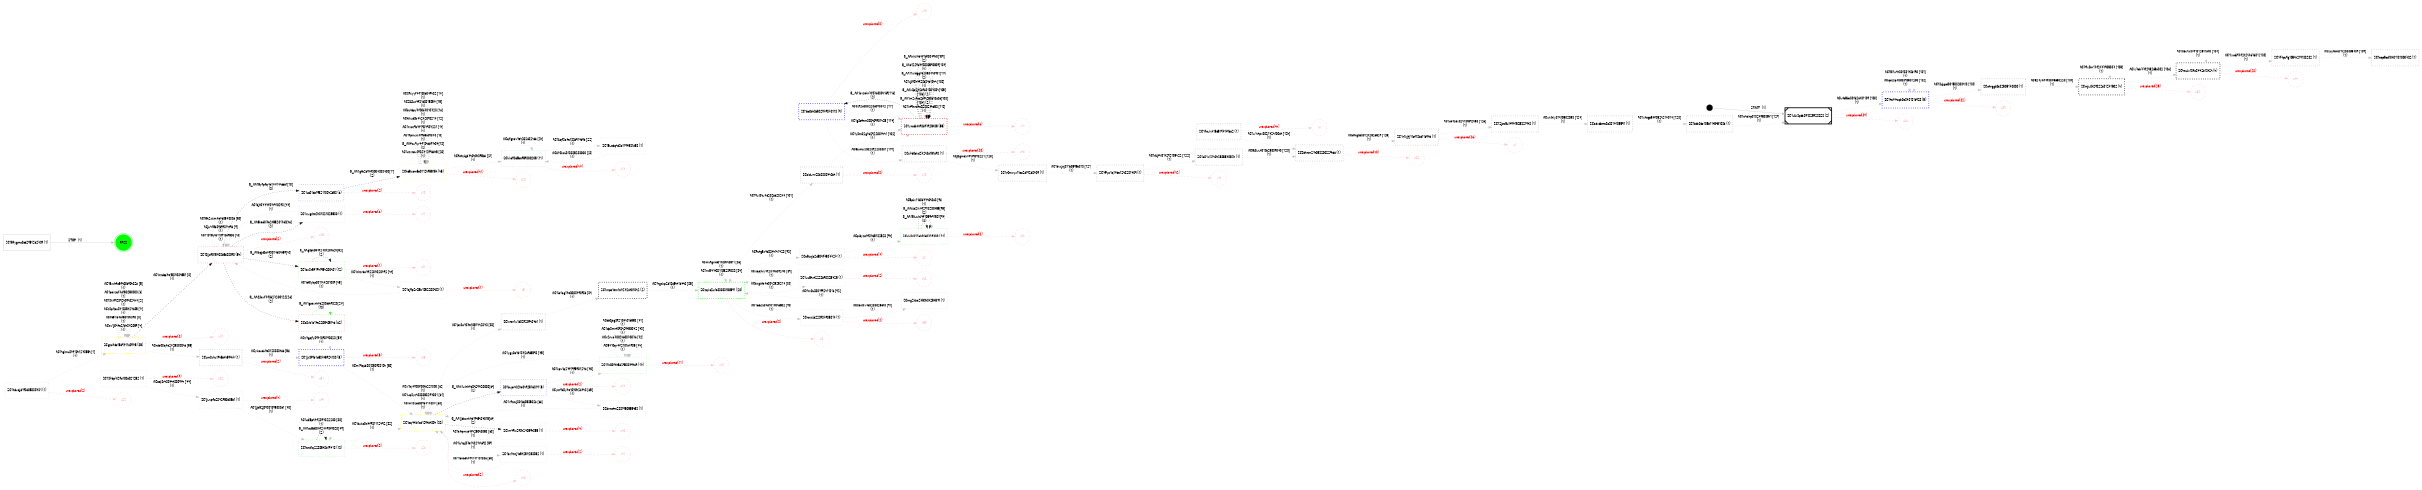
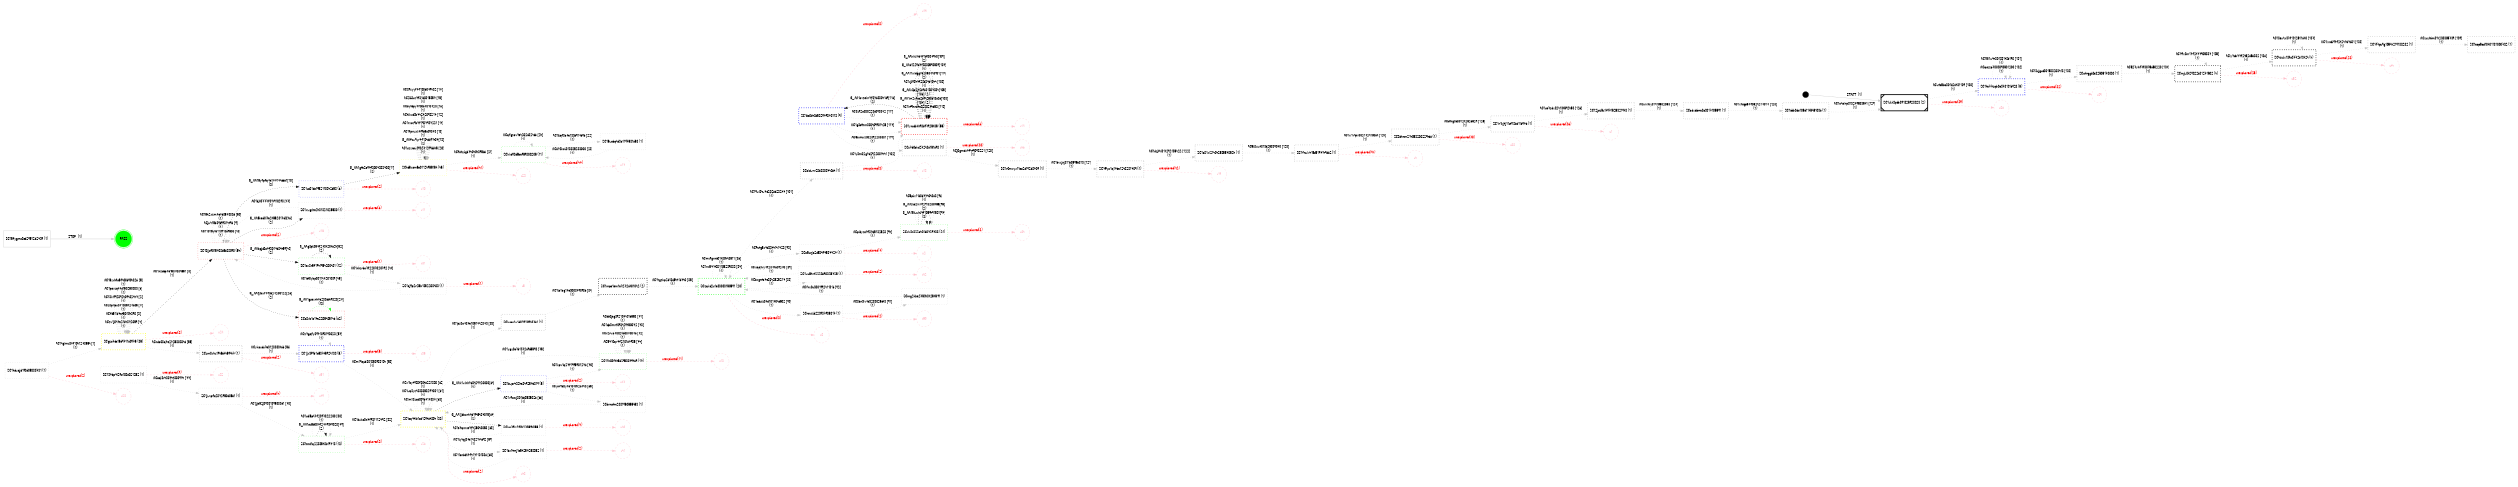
edge "SC1c81xi214042535578524 (1)" -> "SC36hnm214053200229466 (1)": now "SC1c81xi214042535578524 (1)" -> "SC1fnwiv415d5197149662 (1)"
